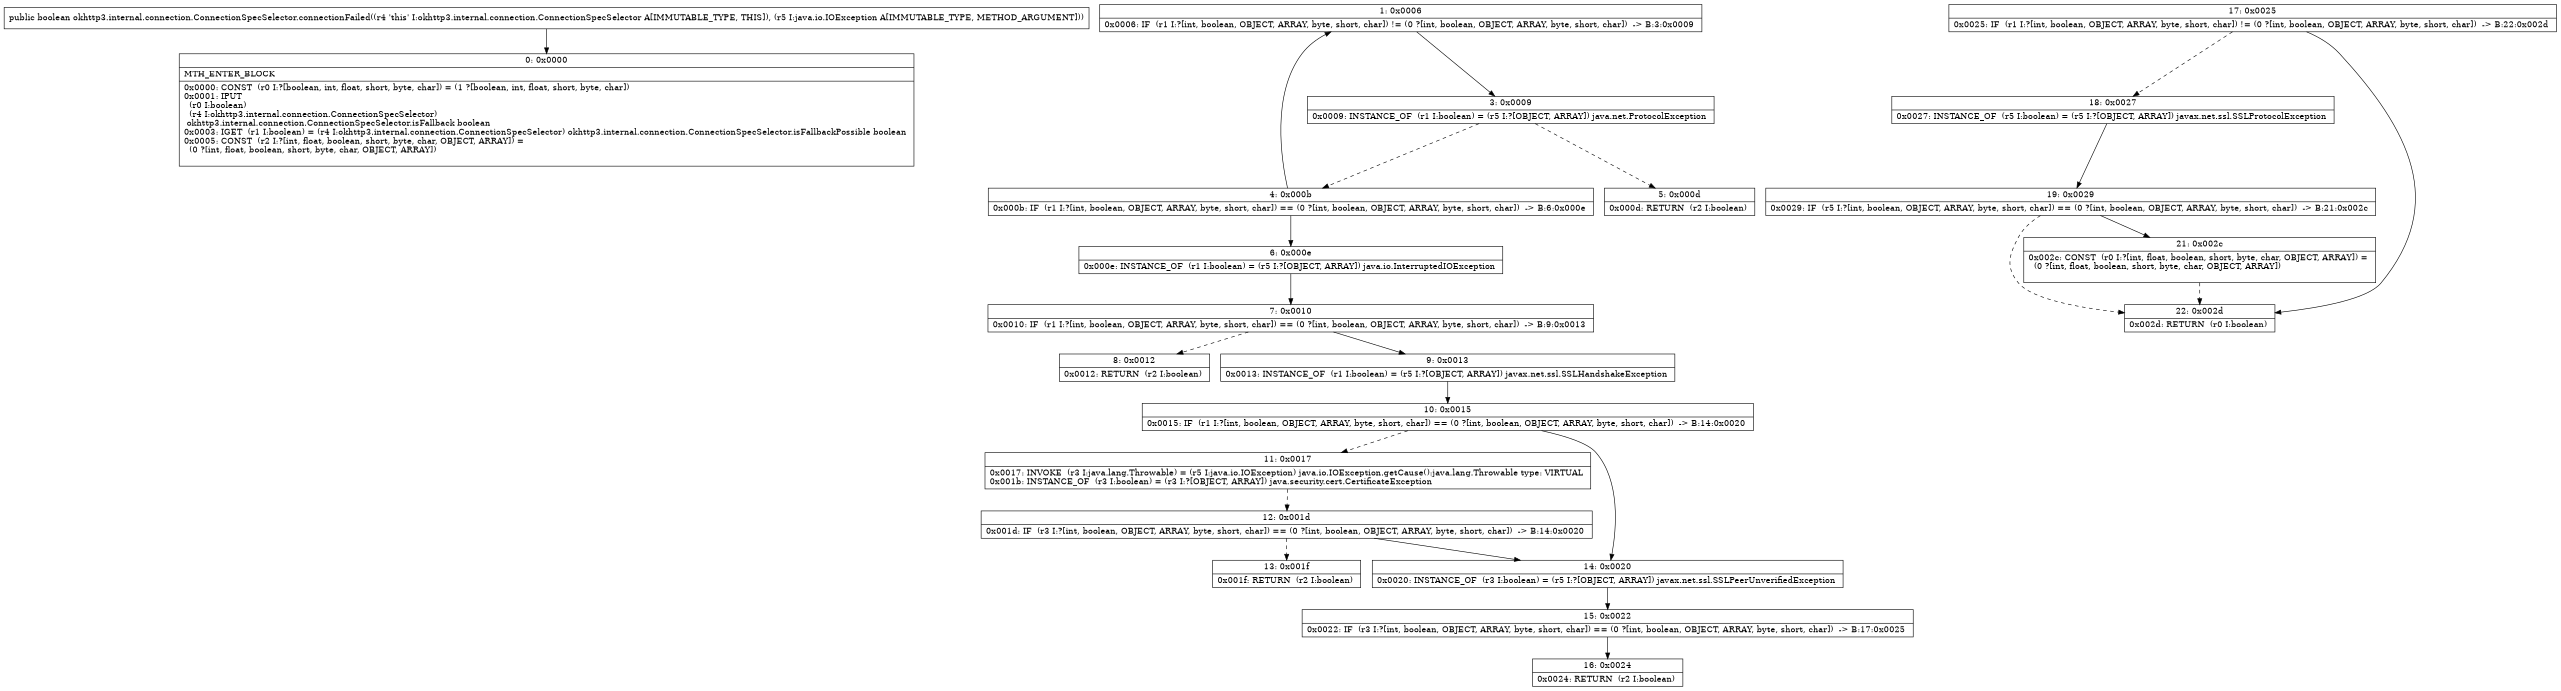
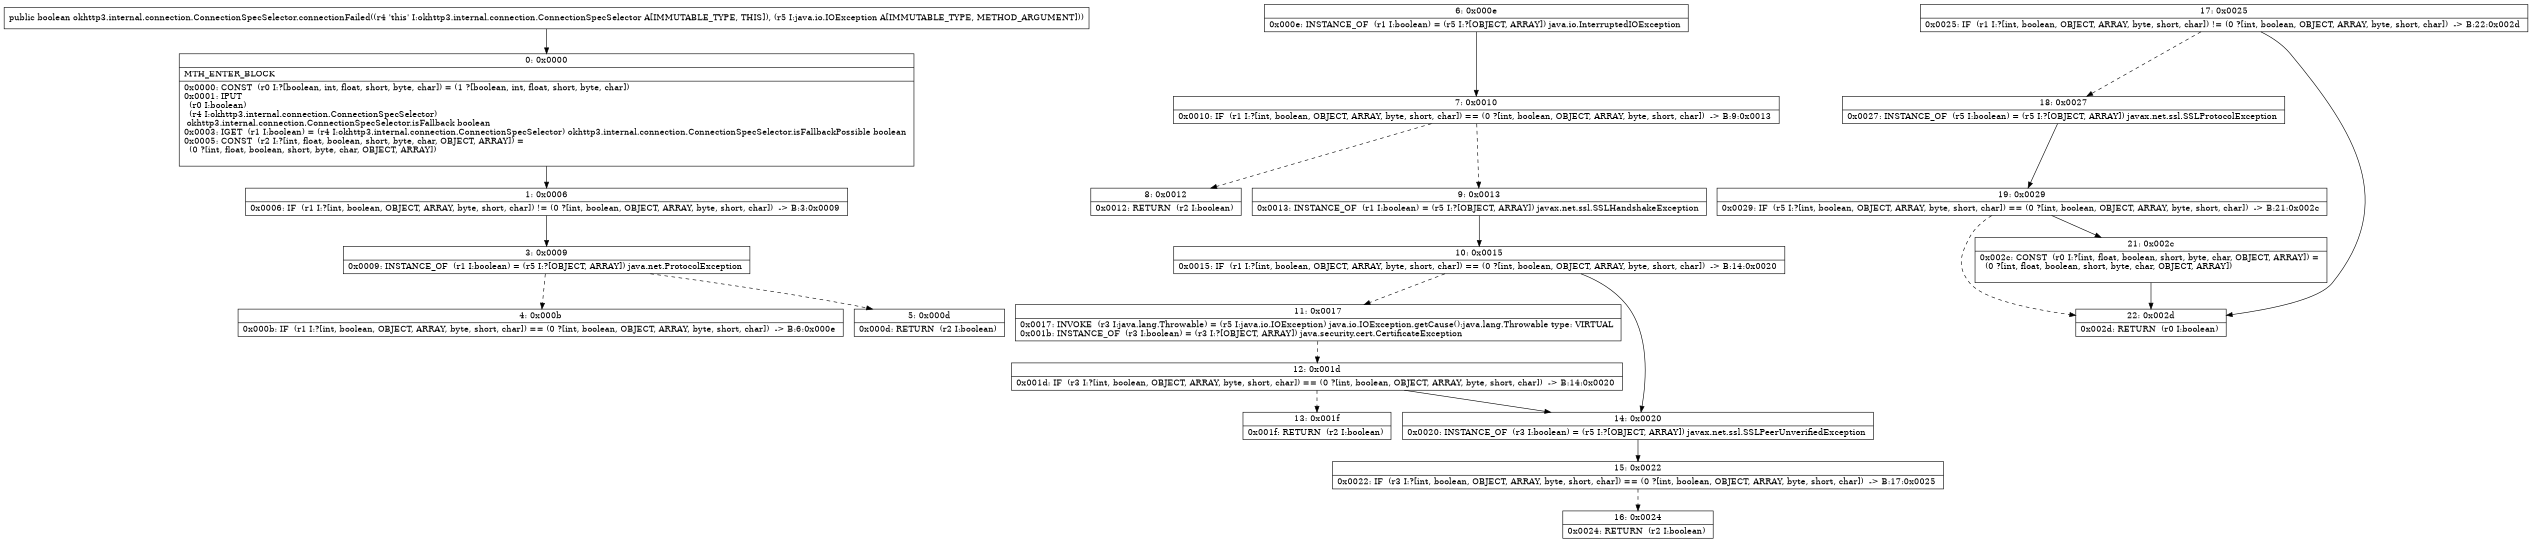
edge "4: 0x000b" -> "1: 0x0006": now "0: 0x0000" -> "1: 0x0006"
edge "4: 0x000b" -> "6: 0x000e": removed
edge "21: 0x002c" -> "22: 0x002d": style dashed -> solid
edge "7: 0x0010" -> "9: 0x0013": style solid -> dashed
edge "15: 0x0022" -> "16: 0x0024": style solid -> dashed
